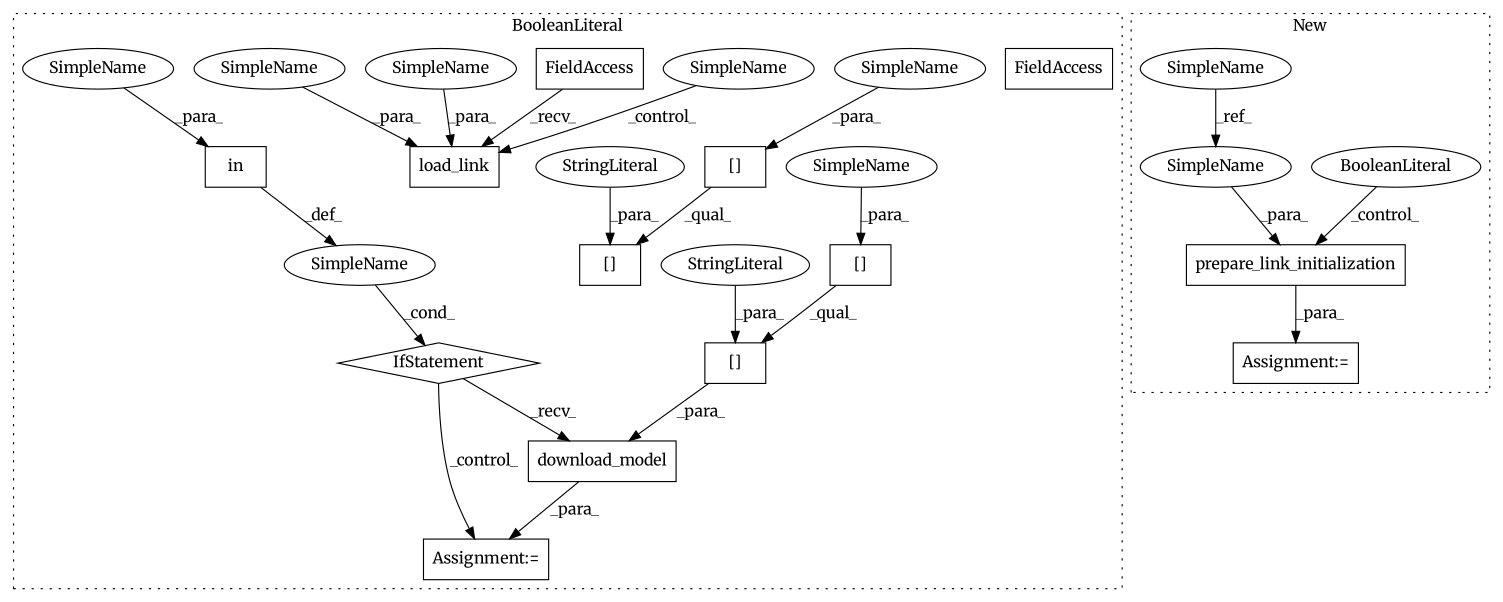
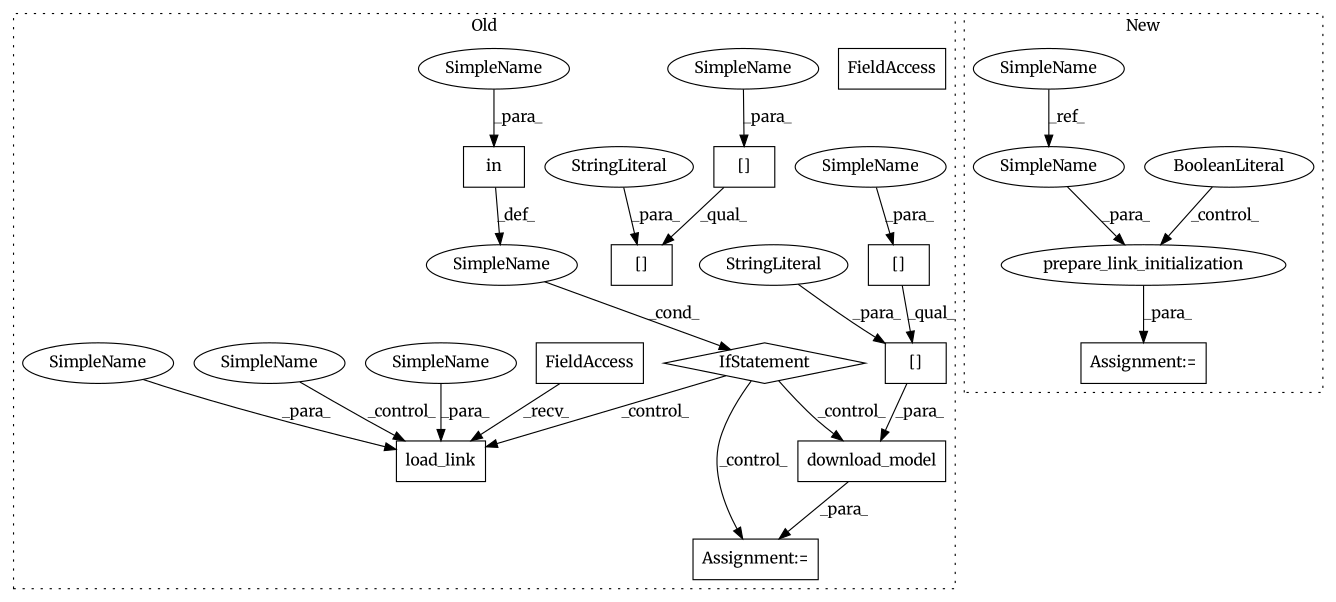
cluster "BooleanLiteral": label "BooleanLiteral" -> "Old"
node "prepare_link_initialization": shape box -> ellipse
edge "IfStatement" -> "load_link": added, label "_control_"
edge "IfStatement" -> "download_model": label "_recv_" -> "_control_"
